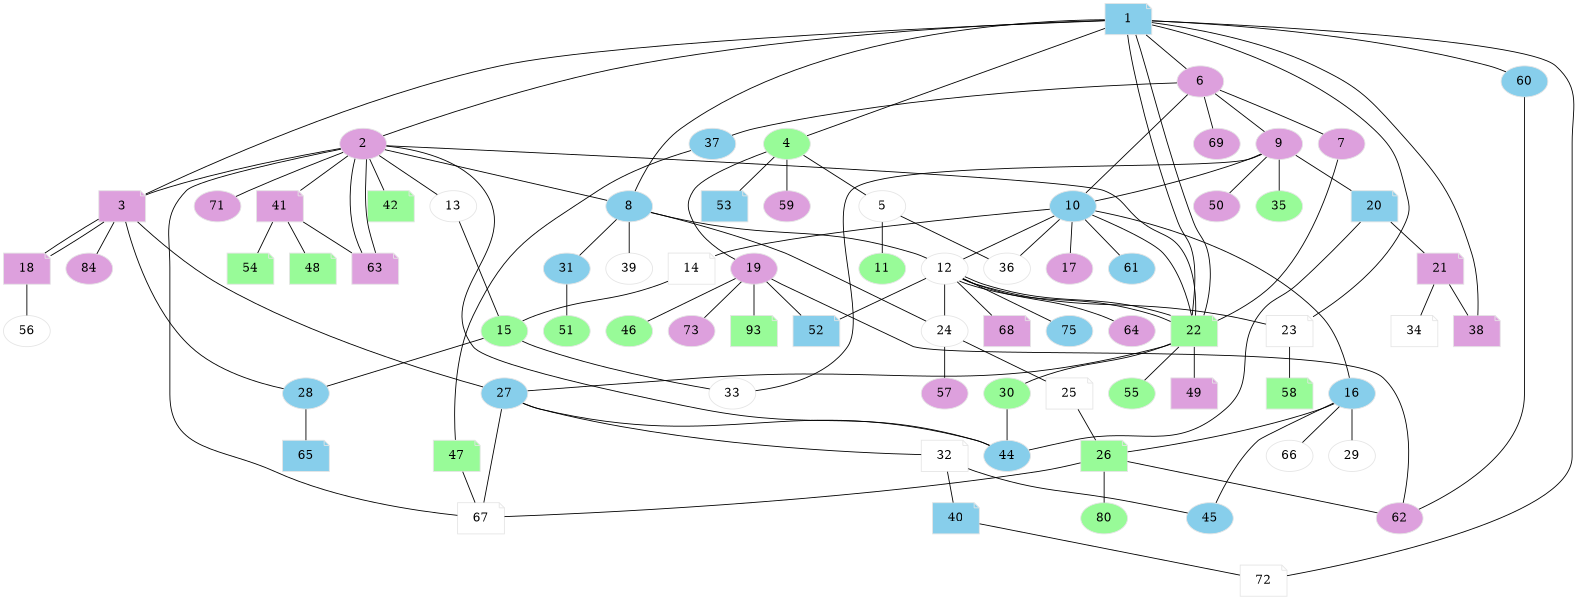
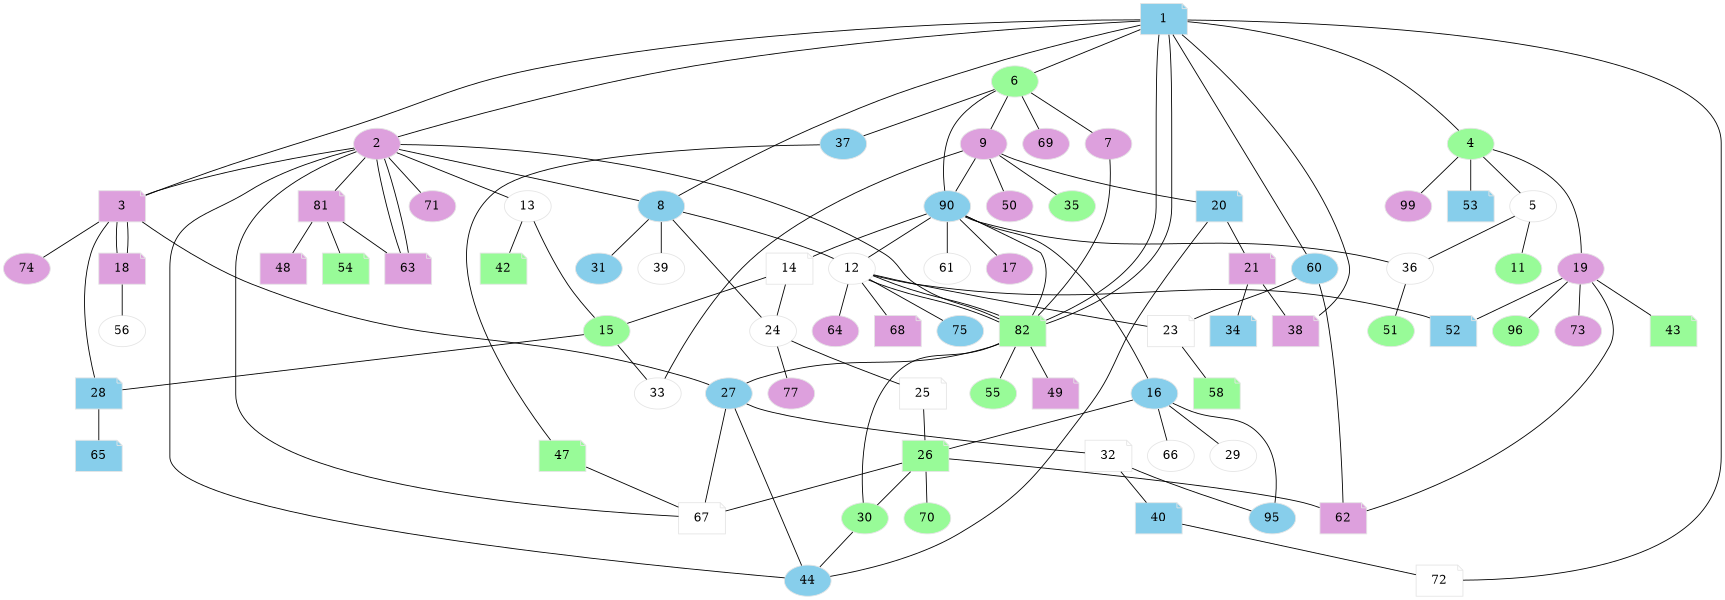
node "6": fillcolor plum -> palegreen
edge "1" -- "23": now "60" -- "23"
edge "2" -- "42": now "13" -- "42"
node "41": label "41" -> "81"
node "59": label "59" -> "99"
node "10": label "10" -> "90"
node "84": label "84" -> "74"
node "48": fillcolor palegreen -> plum
node "61": fillcolor skyblue -> white
edge "31" -- "51": now "36" -- "51"
edge "12" -- "24": now "14" -- "24"
node "46": label "46" -> "96"
node "93": label "93" -> "43"
node "22": label "22" -> "82"
node "34": fillcolor white -> skyblue
node "28": shape ellipse -> note
node "57": label "57" -> "77"
edge "26" -- "30": added
node "80": label "80" -> "70"
node "45": label "45" -> "95"
node "62": shape ellipse -> note
